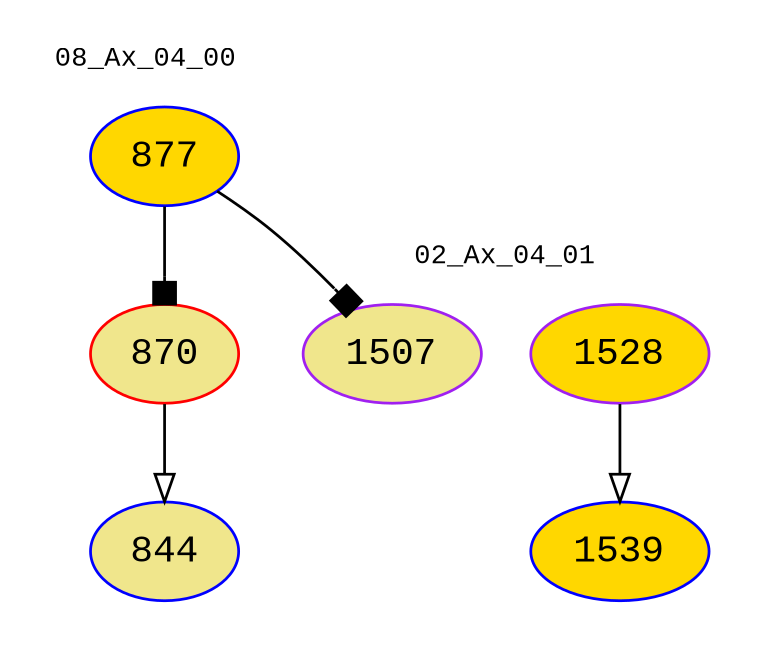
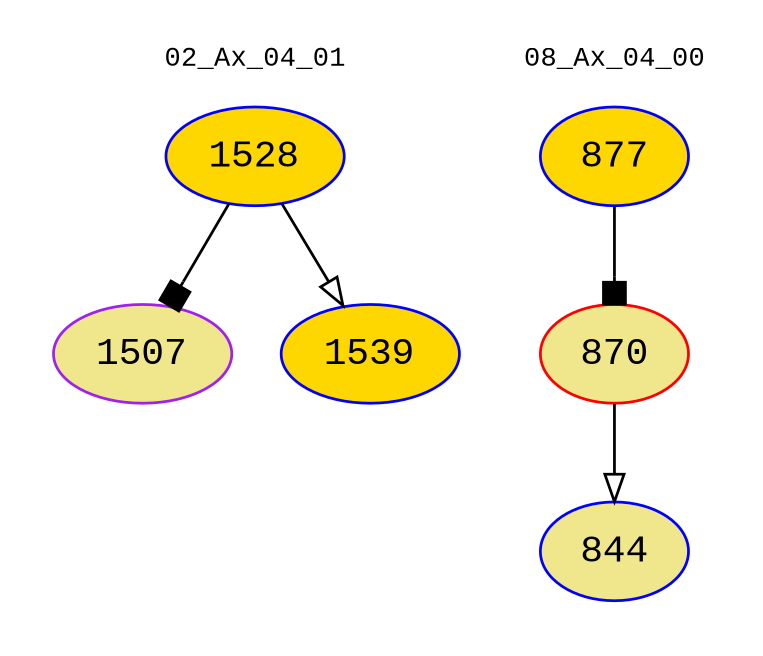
edge "877" -> "1507": now "1528" -> "1507"
node "1528": color purple -> blue
